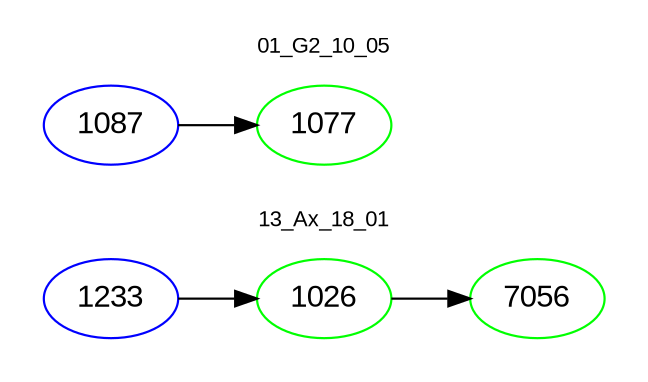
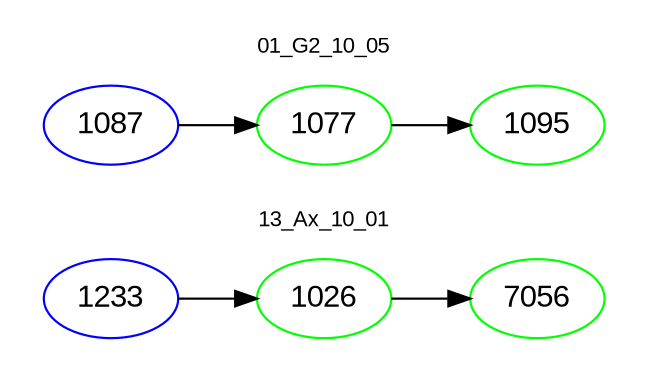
node "1095": added
cluster "13_Ax_18_01": label "13_Ax_18_01" -> "13_Ax_10_01"
